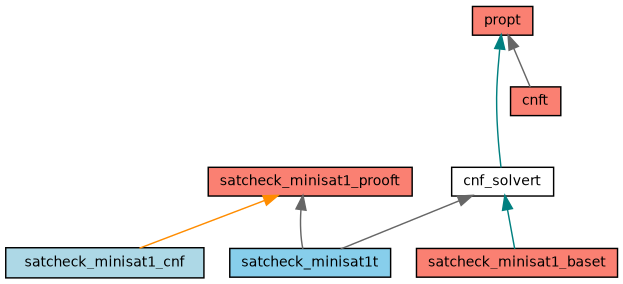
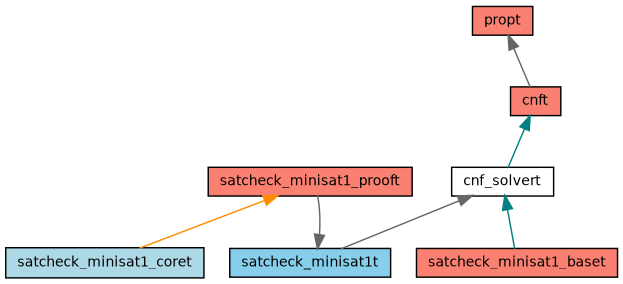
edge "cnf_solvert" -> "propt": now "cnf_solvert" -> "cnft"
edge "satcheck_minisat1t" -> "satcheck_minisat1_prooft": reversed
node "satcheck_minisat1_cnf": label "satcheck_minisat1_cnf" -> "satcheck_minisat1_coret"
